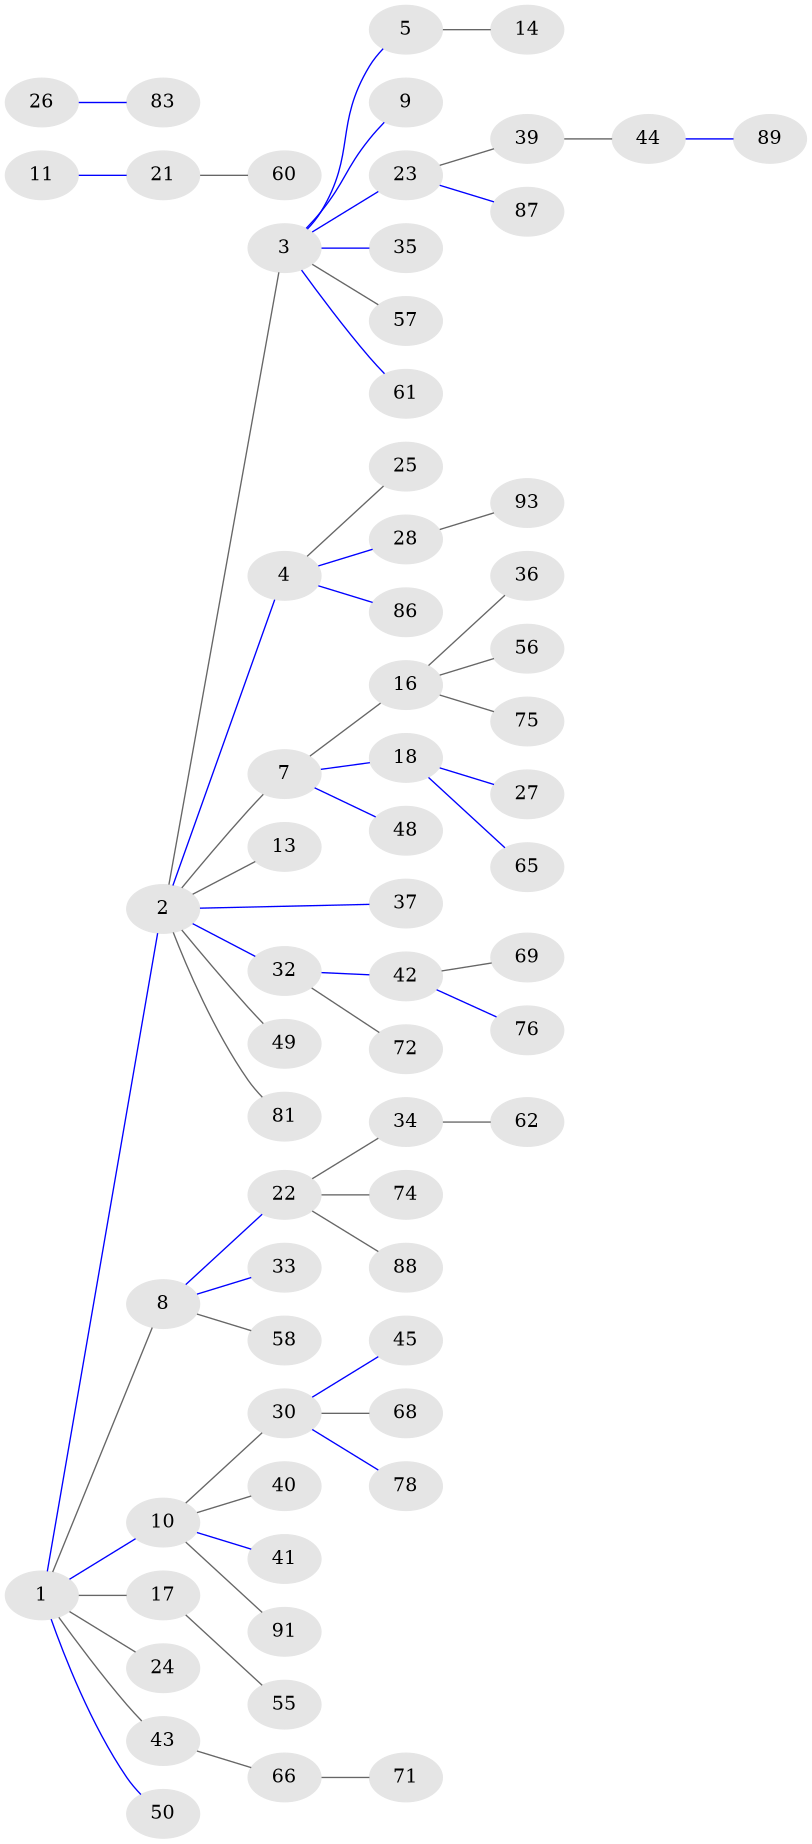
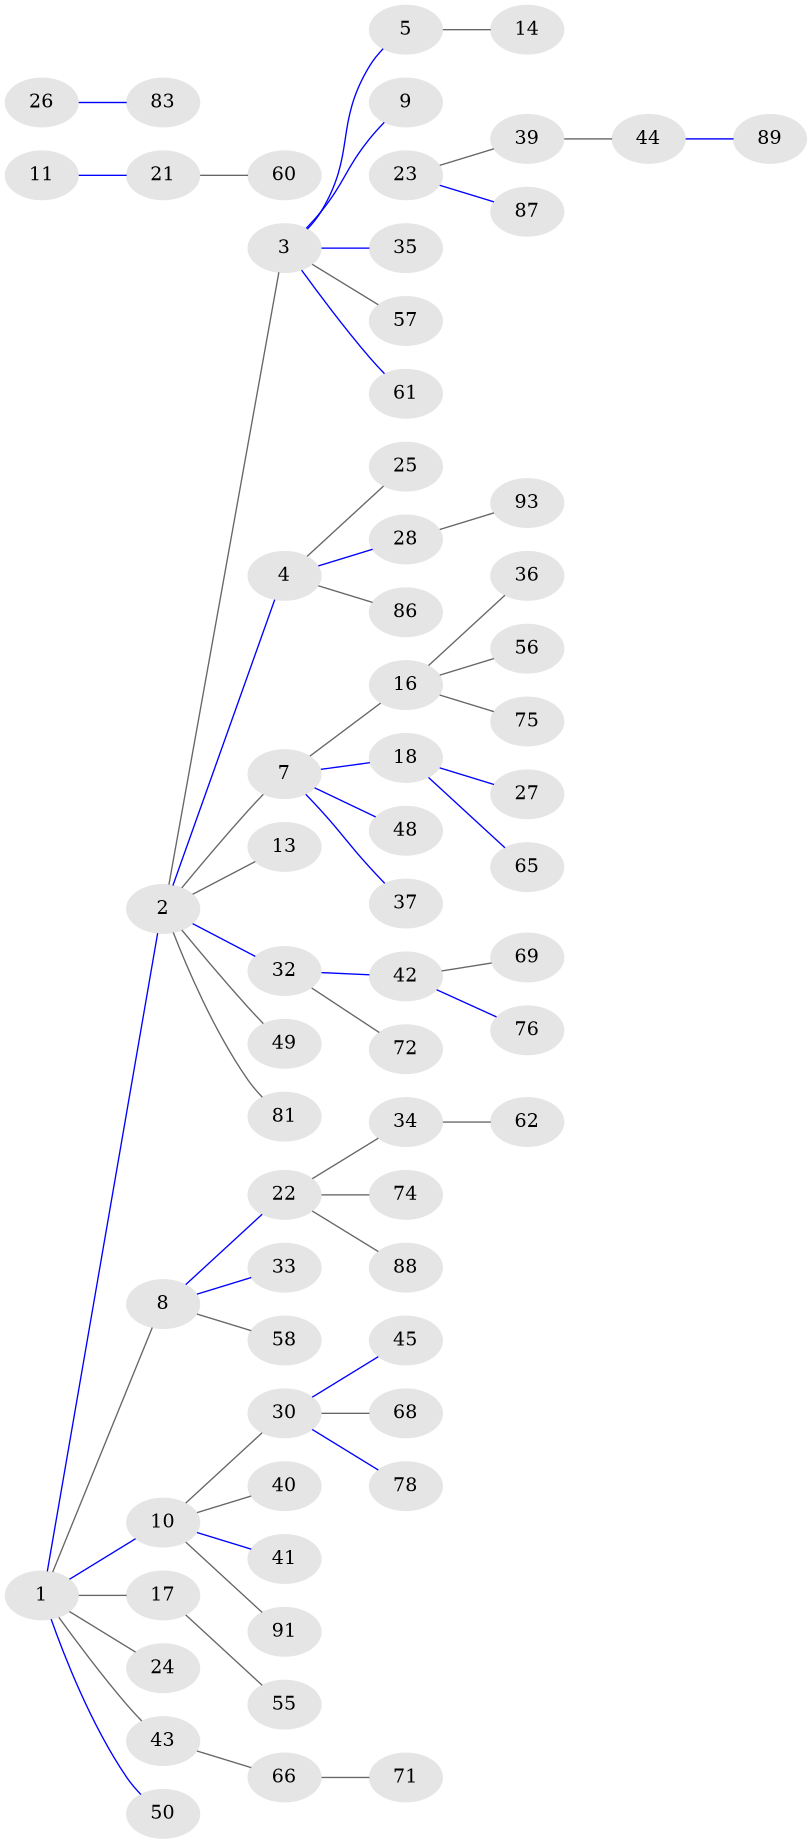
edge "23" -- "3": removed
edge "4" -- "86": color blue -> gray40
edge "37" -- "2": now "37" -- "7"
